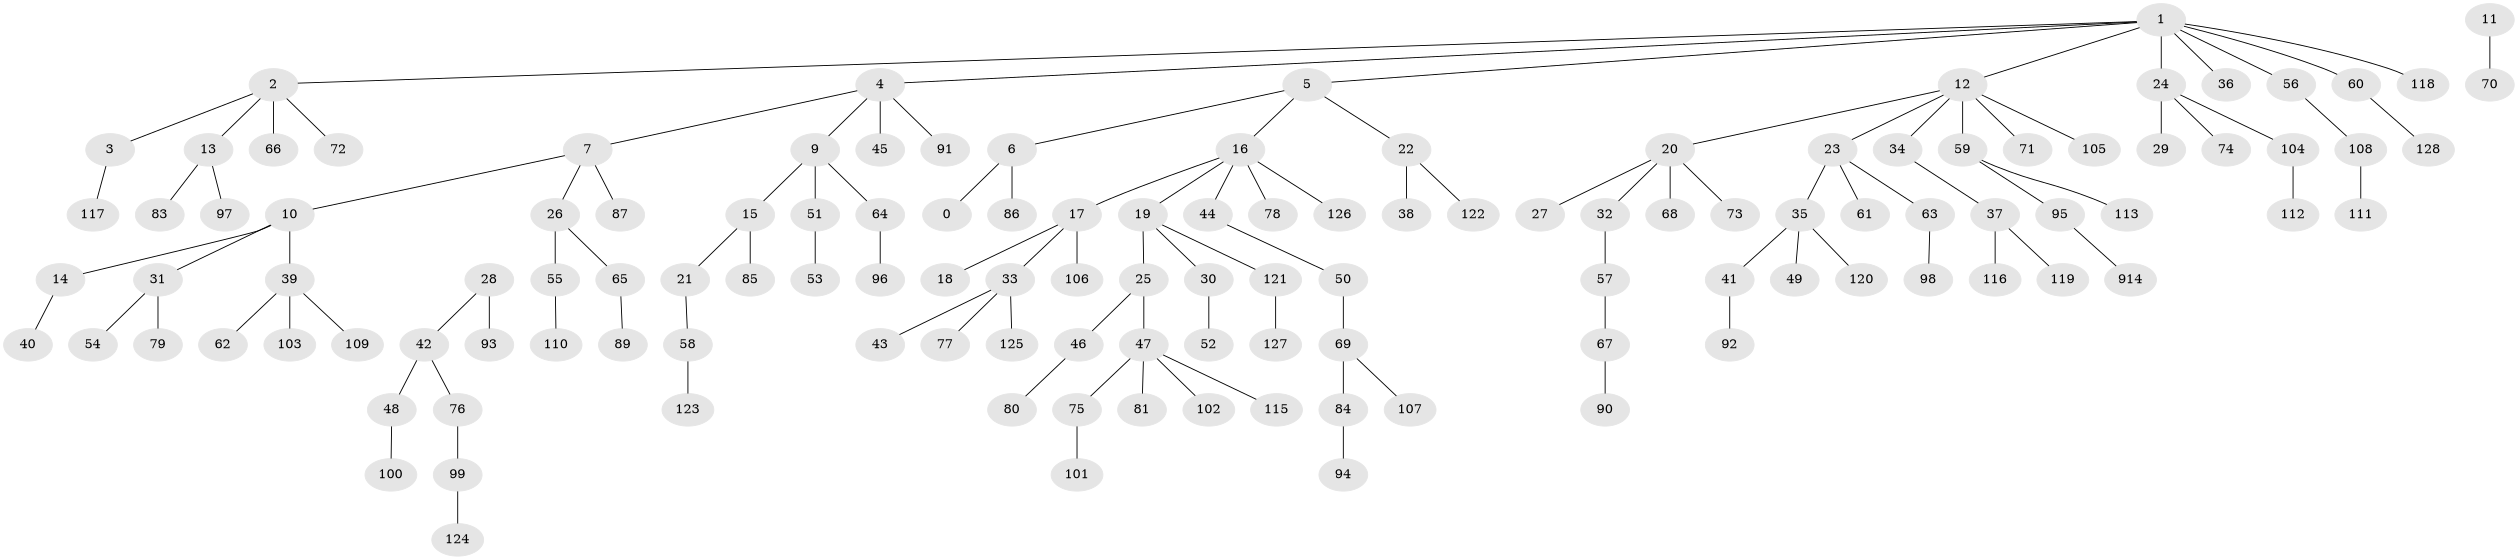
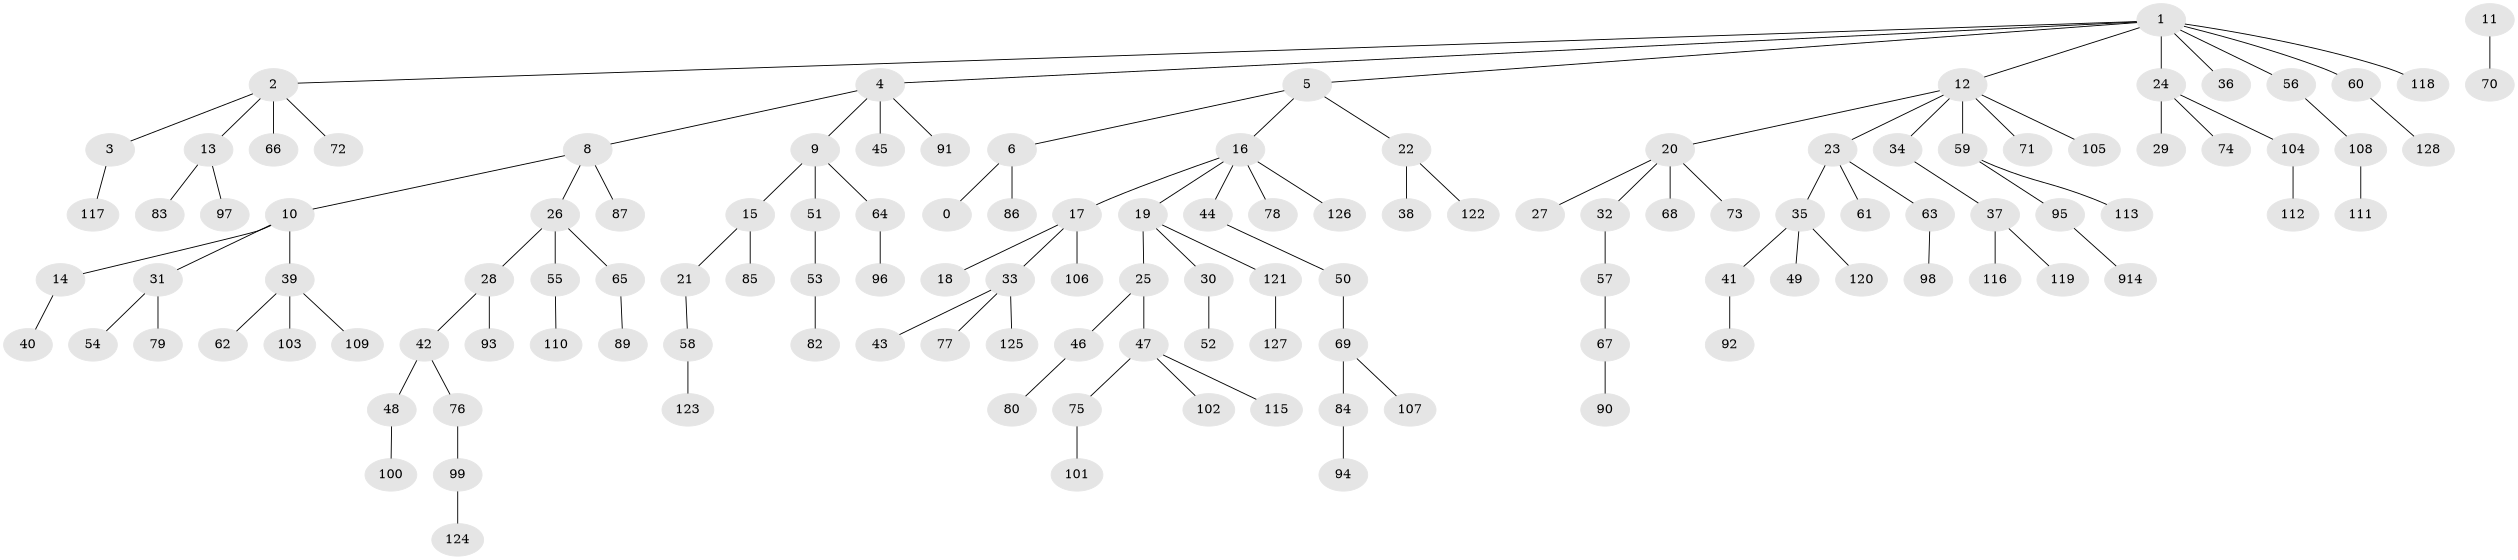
node "7": label "7" -> "8"
edge "26" -- "28": added
node "82": added
node "81": removed
